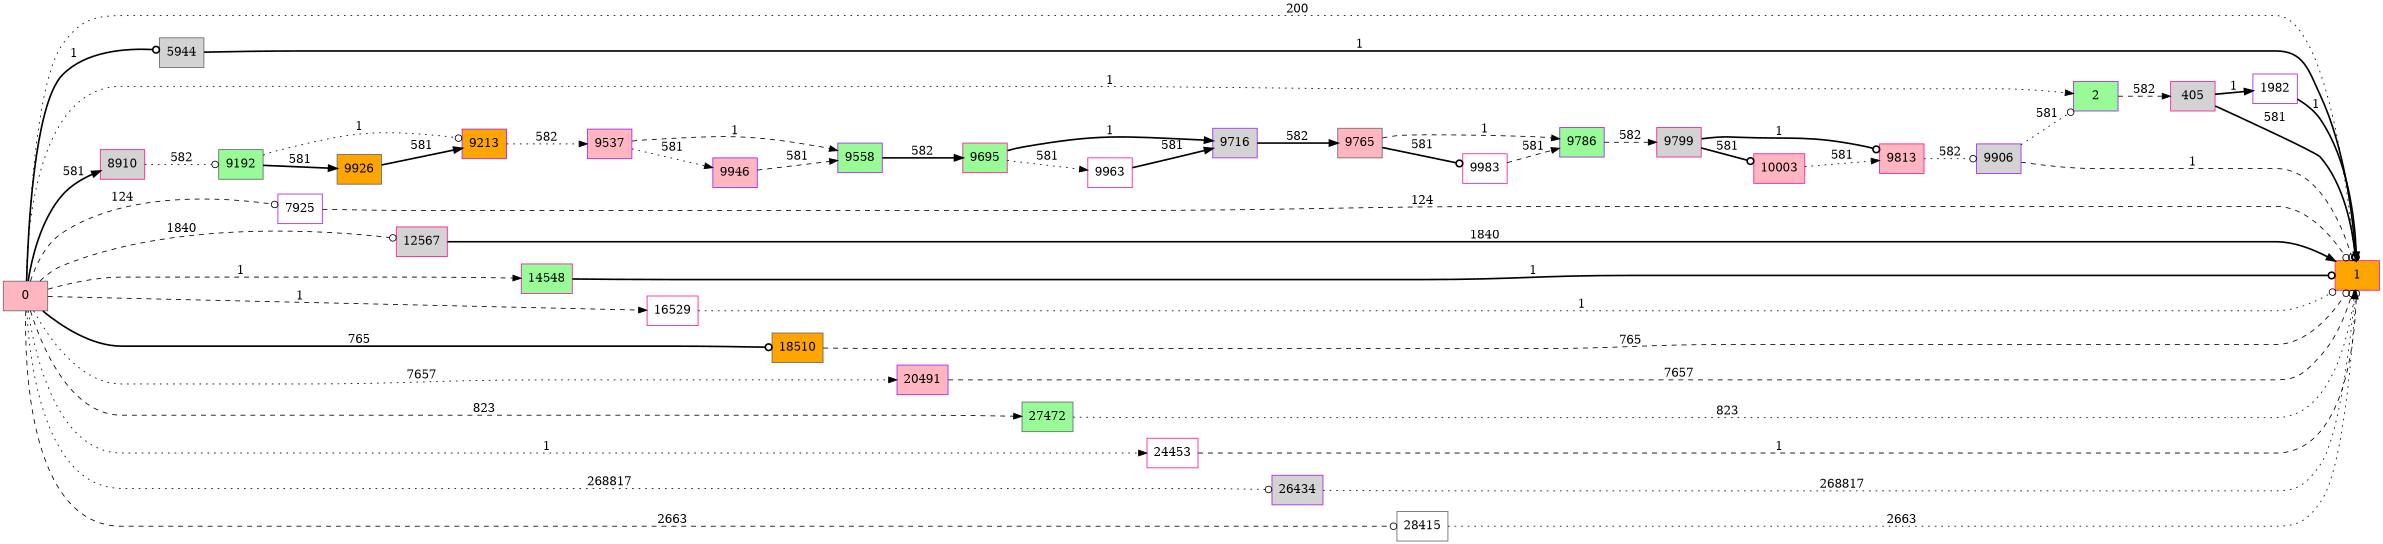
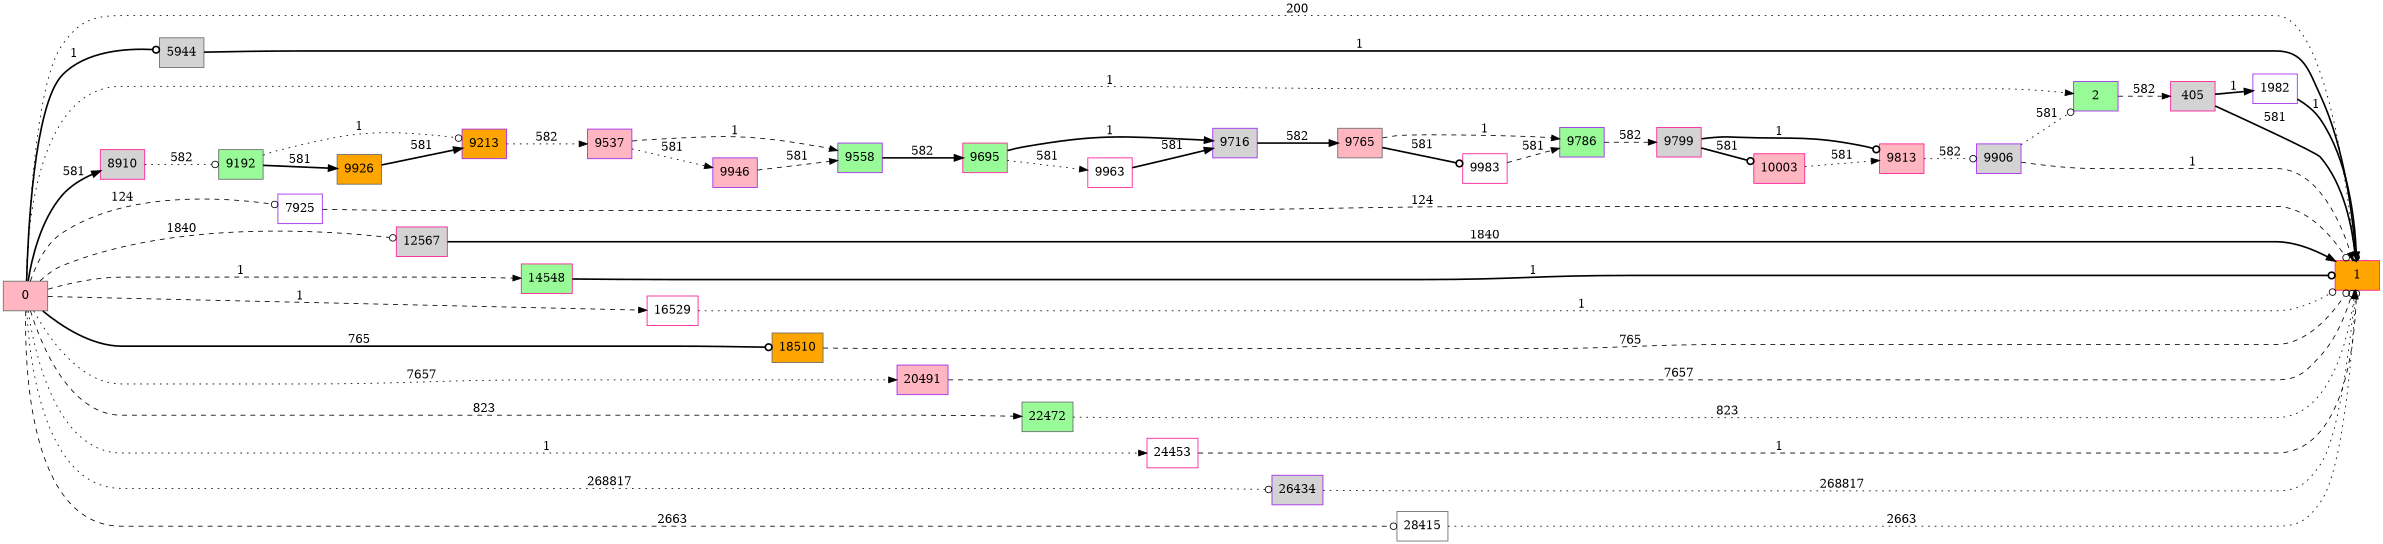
edge "9906" -> "1": arrowhead odot -> normal
node "27472": label "27472" -> "22472"
